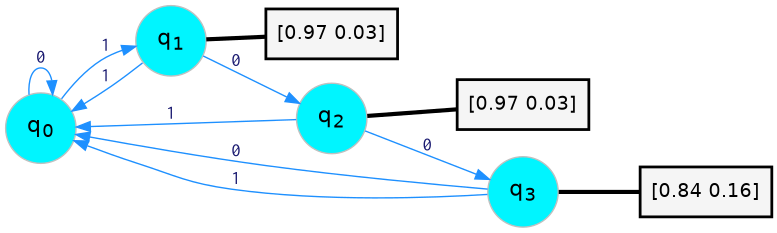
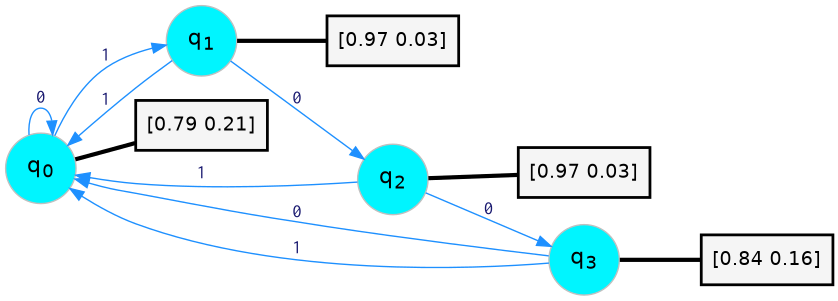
node "[0.79 0.21]": added
